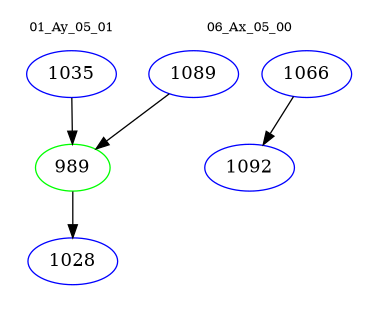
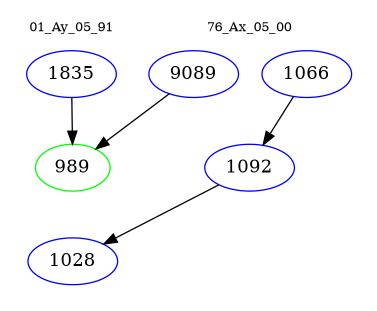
cluster "01_Ay_05_01": label "01_Ay_05_01" -> "01_Ay_05_91"
cluster "06_Ax_05_00": label "06_Ax_05_00" -> "76_Ax_05_00"
node "1035": label "1035" -> "1835"
node "1089": label "1089" -> "9089"
edge "989" -> "1028": now "1092" -> "1028"
